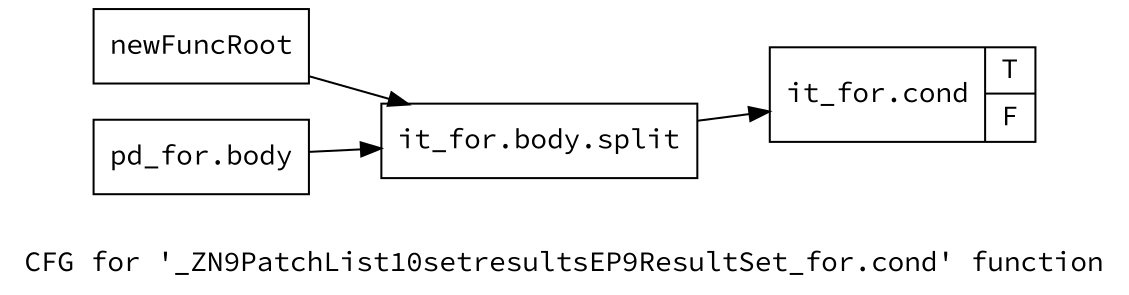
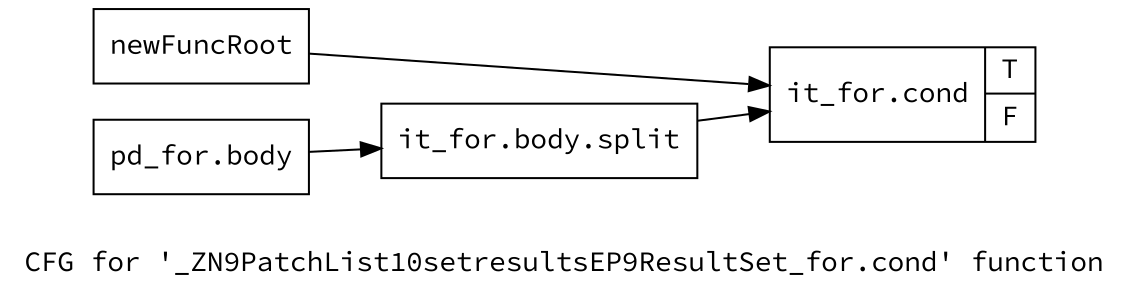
edge "newFuncRoot" -> "it_for.body.split": now "newFuncRoot" -> "it_for.cond"
